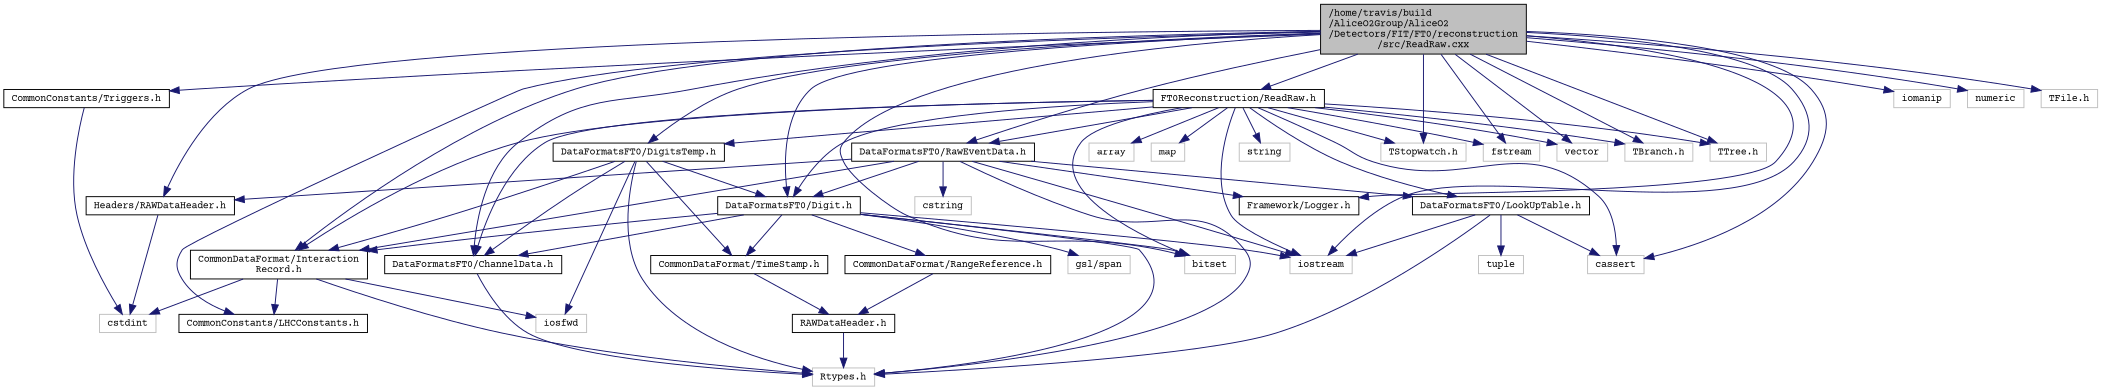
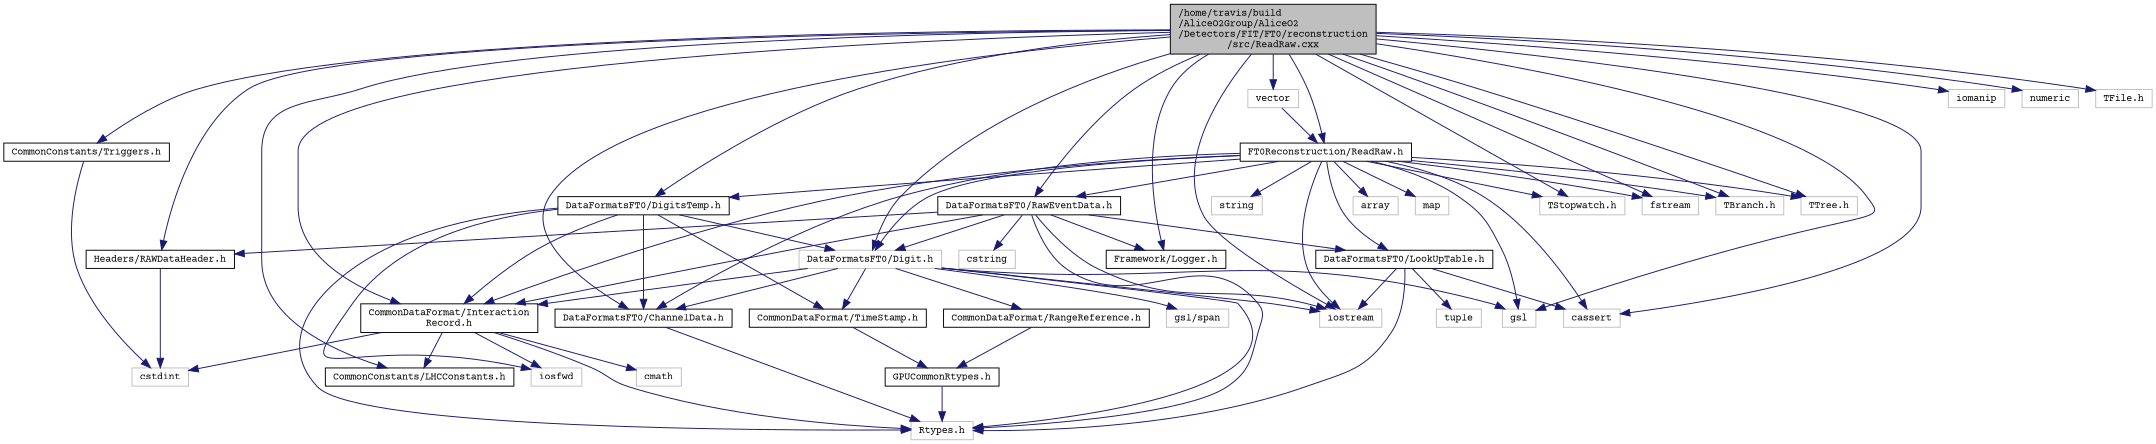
edge "FT0Reconstruction/ReadRaw.h" -> "vector": reversed
node "DataFormatsFT0/Digit.h": color black -> grey75
node "bitset": label "bitset" -> "gsl"
node "RAWDataHeader.h": label "RAWDataHeader.h" -> "GPUCommonRtypes.h"
node "cmath": added
